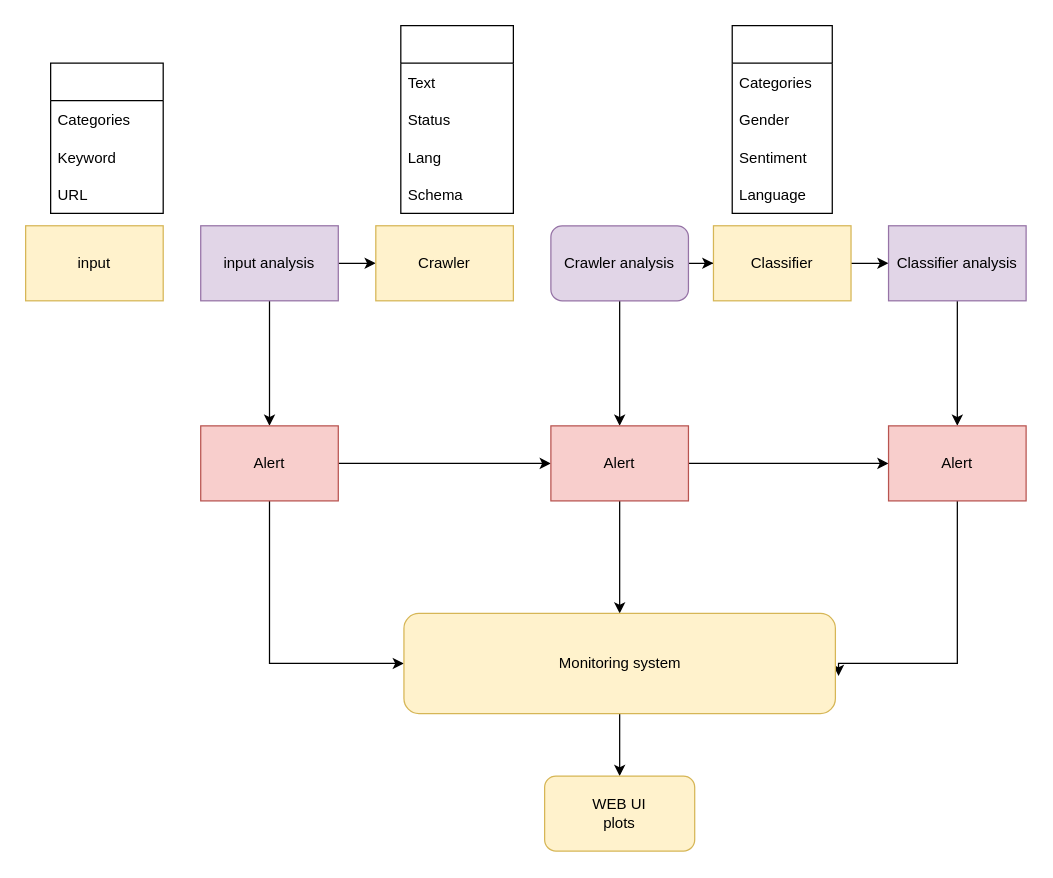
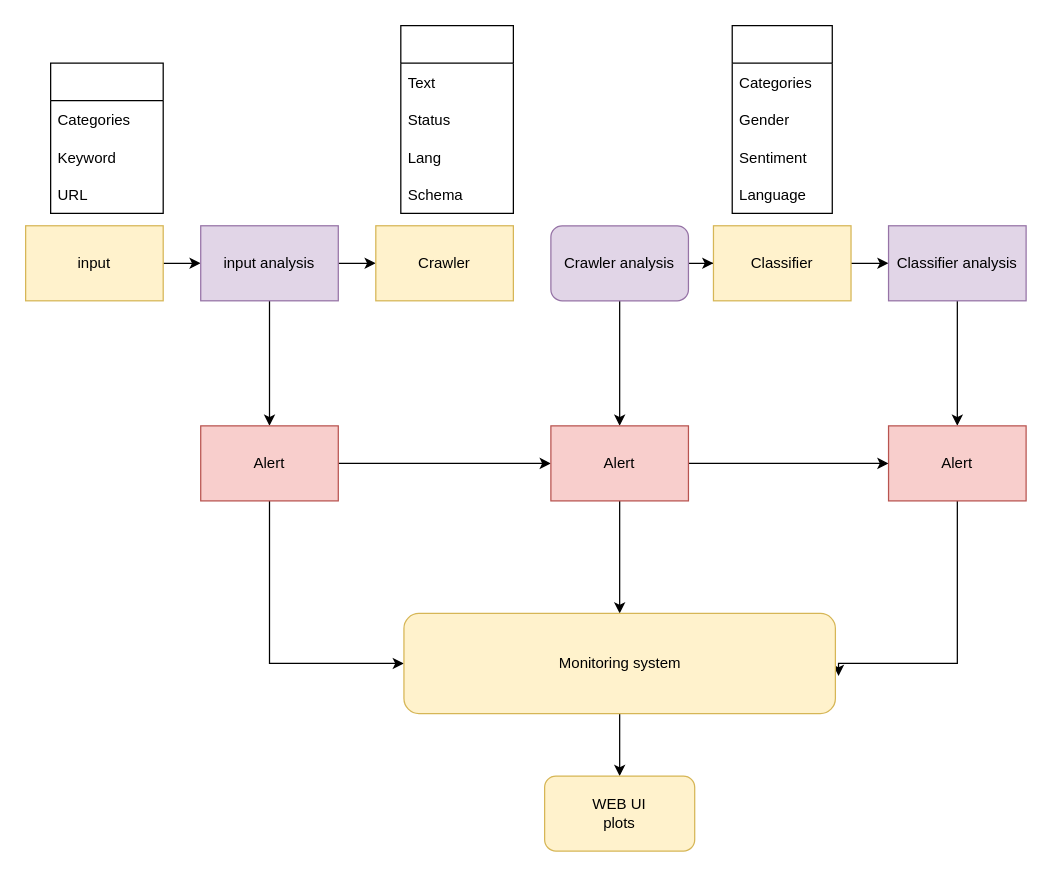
edge "input" -> "input analysis": added
